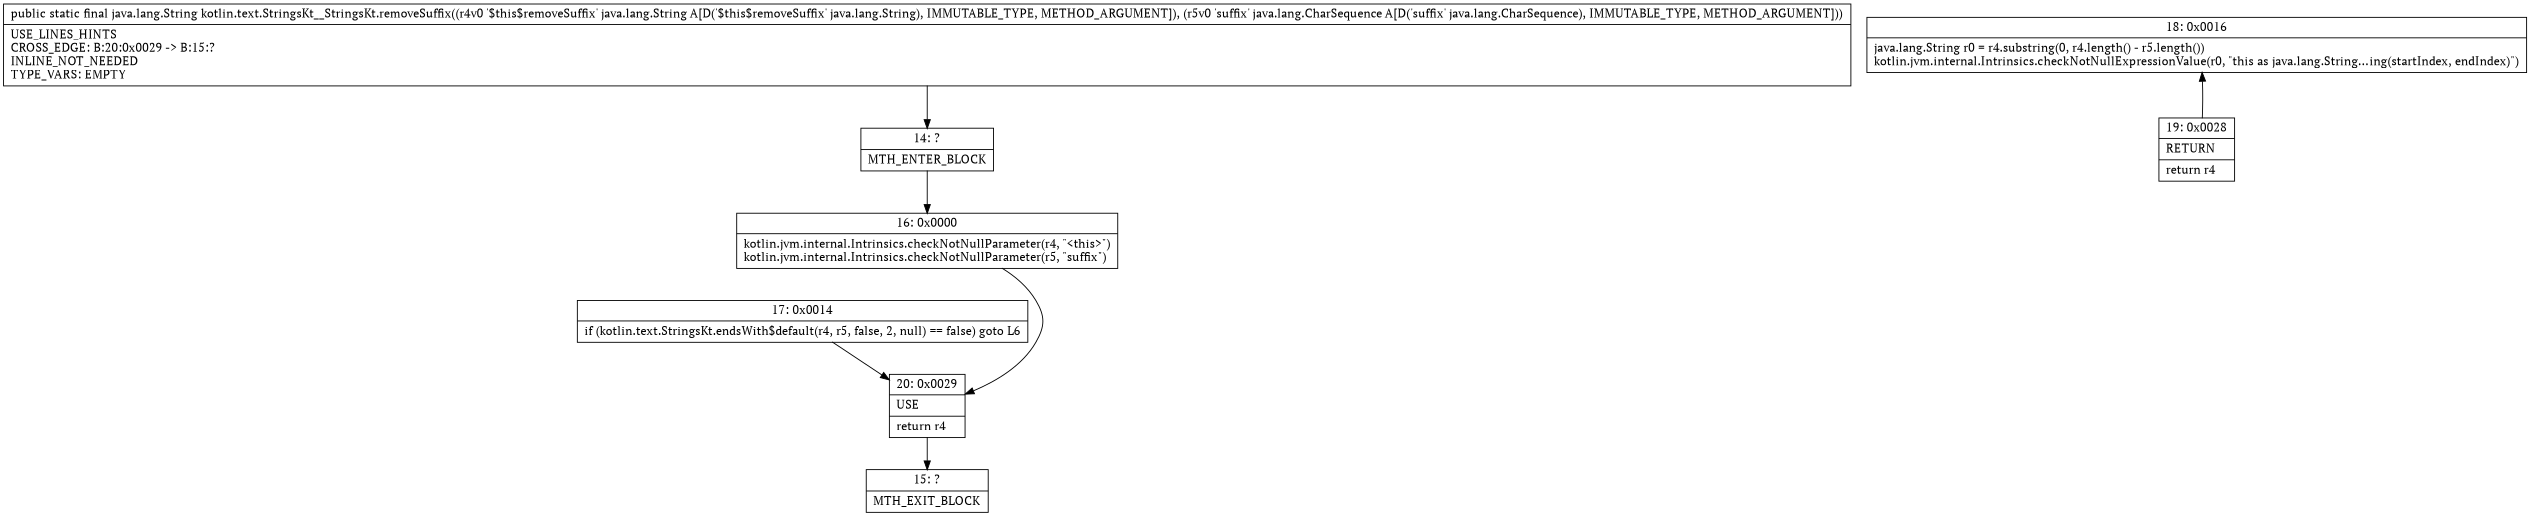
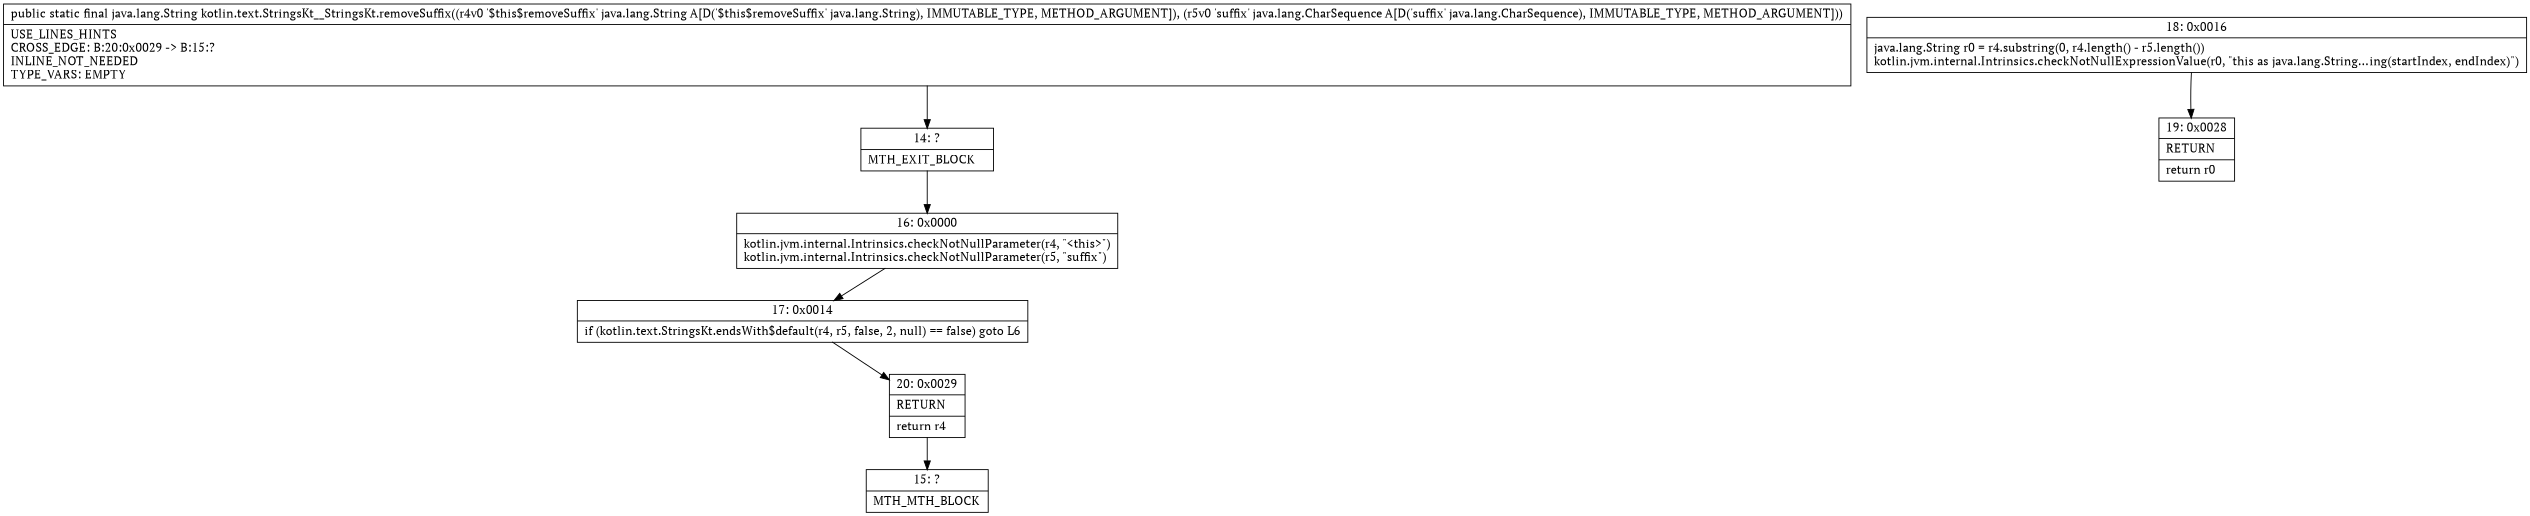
edge "19: 0x0028" -> "18: 0x0016": reversed
node "14: ?": text "MTH_ENTER_BLOCK" -> "MTH_EXIT_BLOCK"
node "19: 0x0028": text "return r4" -> "return r0"
edge "16: 0x0000" -> "20: 0x0029": now "16: 0x0000" -> "17: 0x0014"
node "20: 0x0029": text "USE" -> "RETURN"
node "15: ?": text "MTH_EXIT_BLOCK" -> "MTH_MTH_BLOCK"
